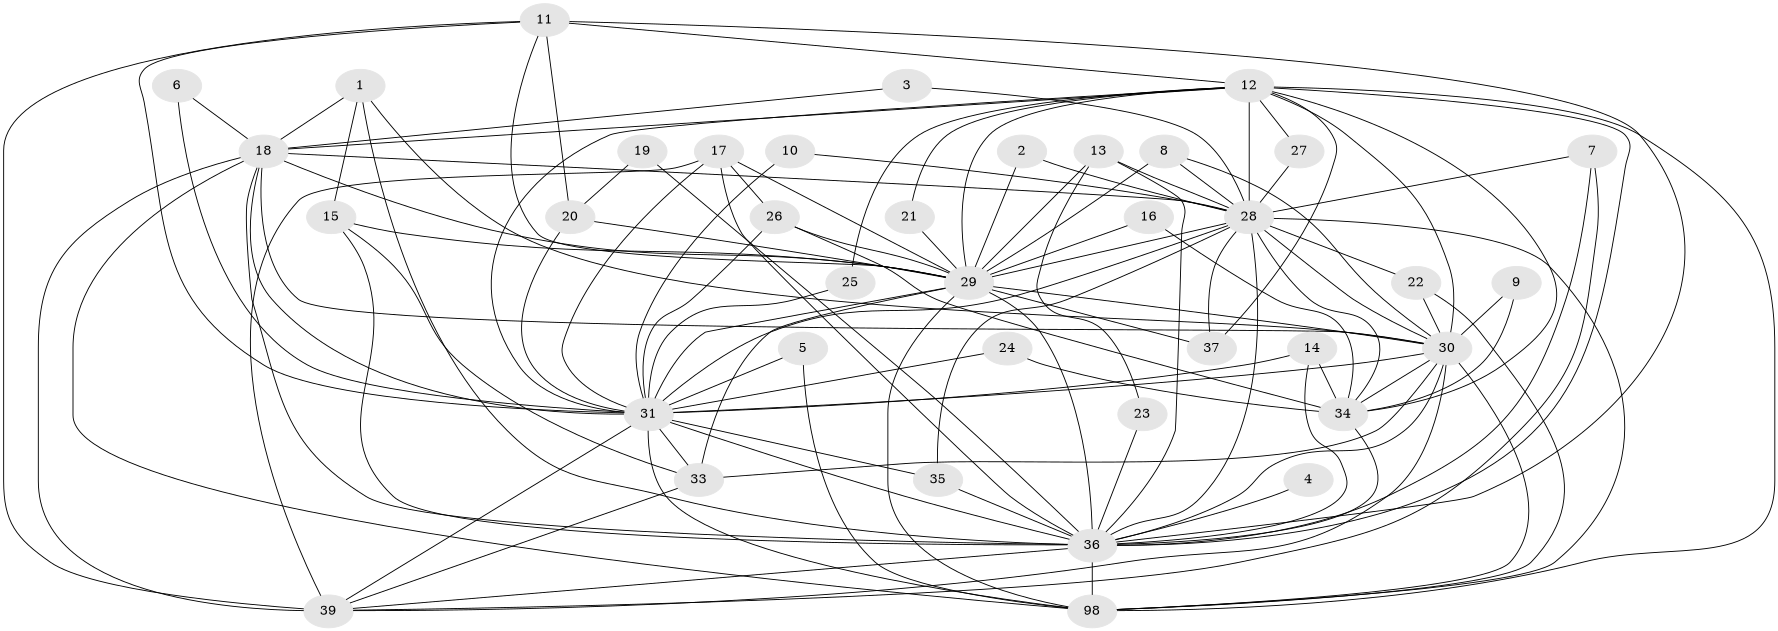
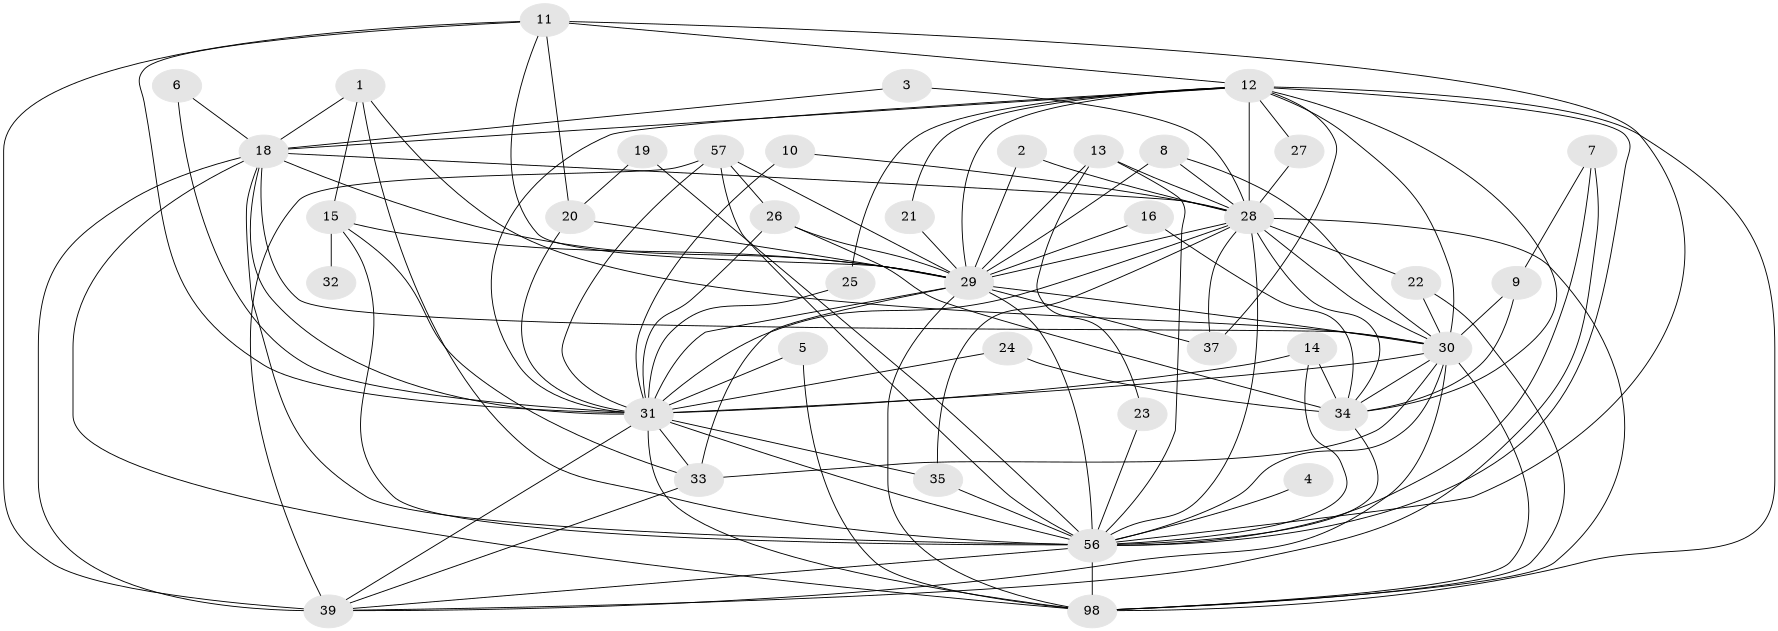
node "17": label "17" -> "57"
edge "7" -- "28": now "7" -- "9"
node "32": added
node "36": label "36" -> "56"
